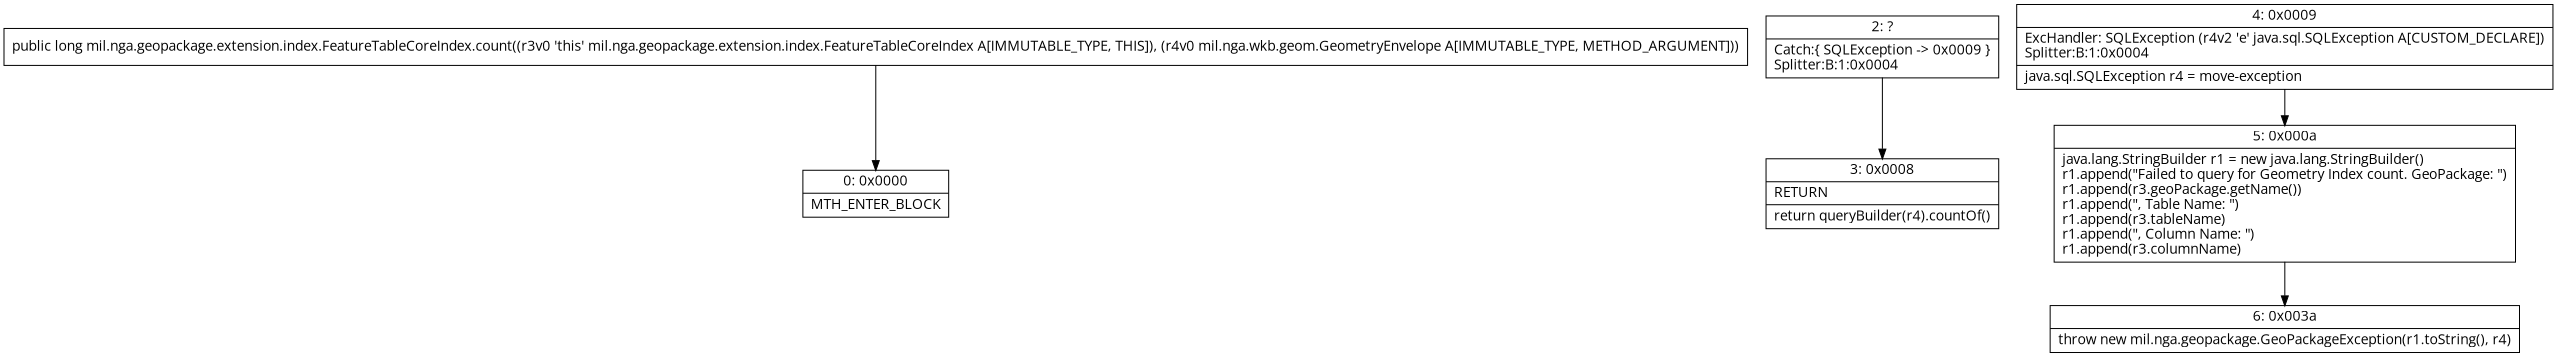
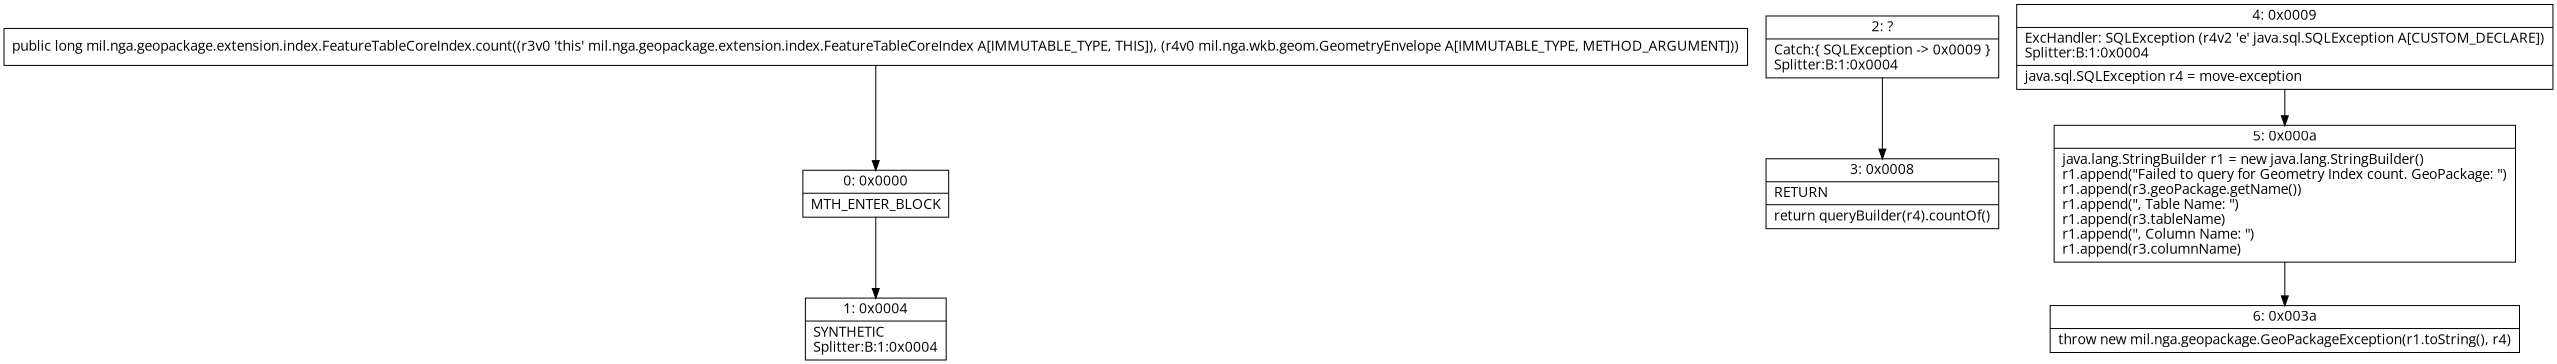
node "1: 0x0004": added
